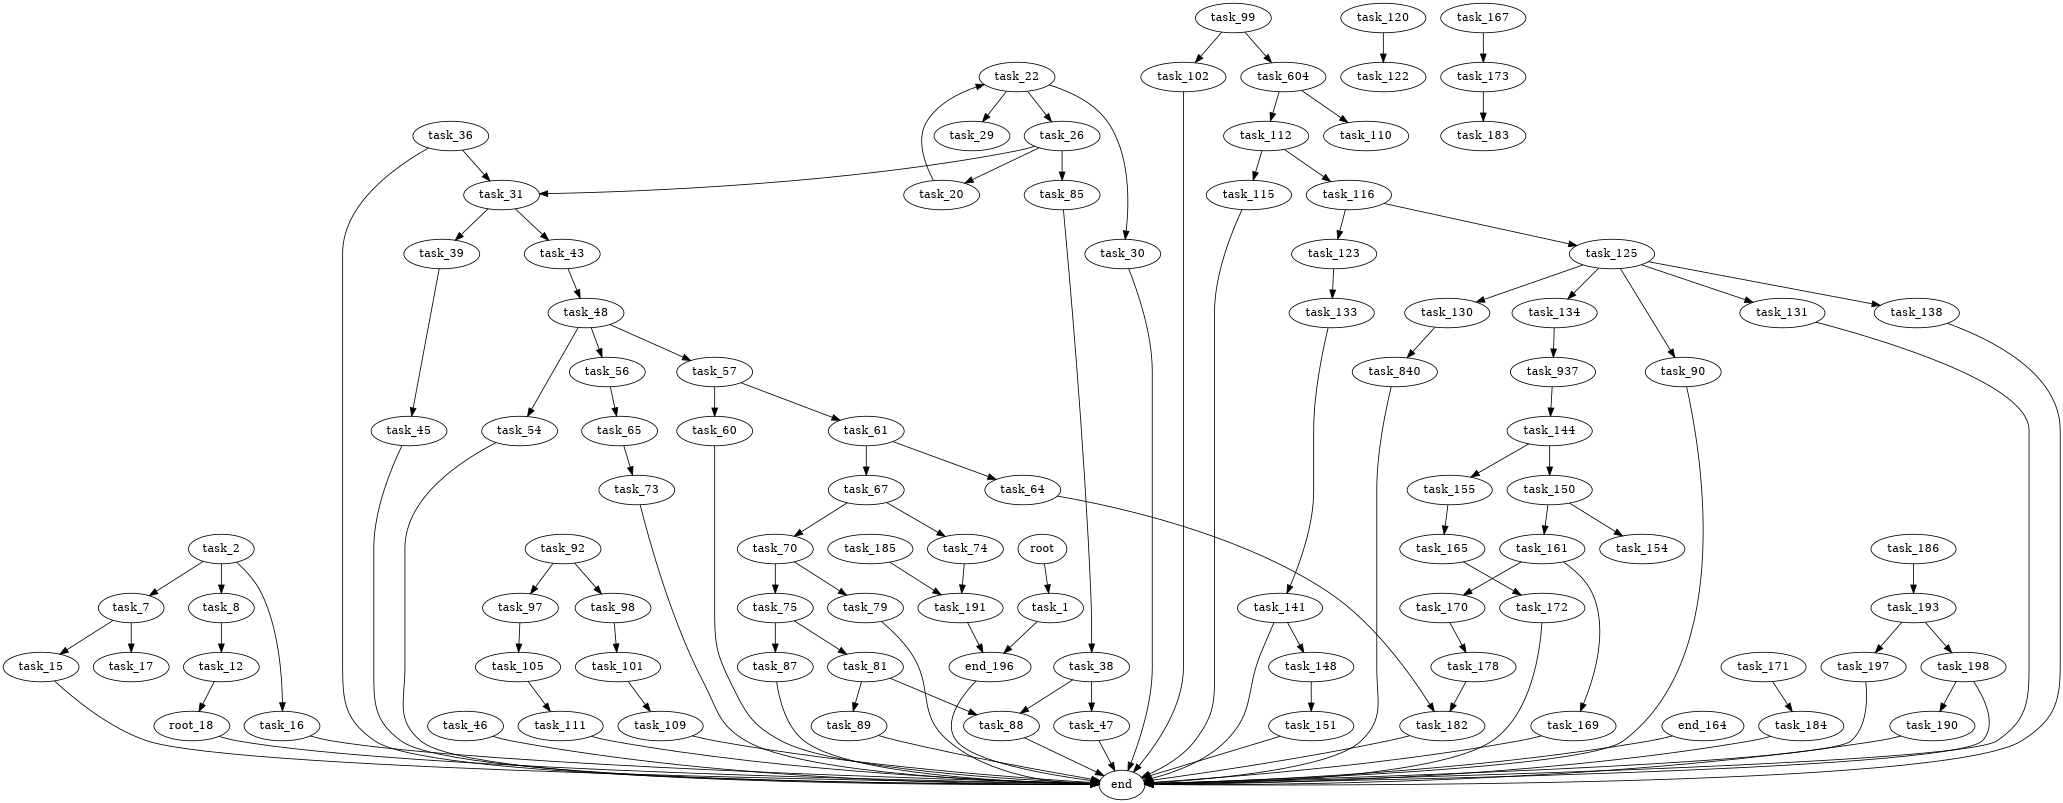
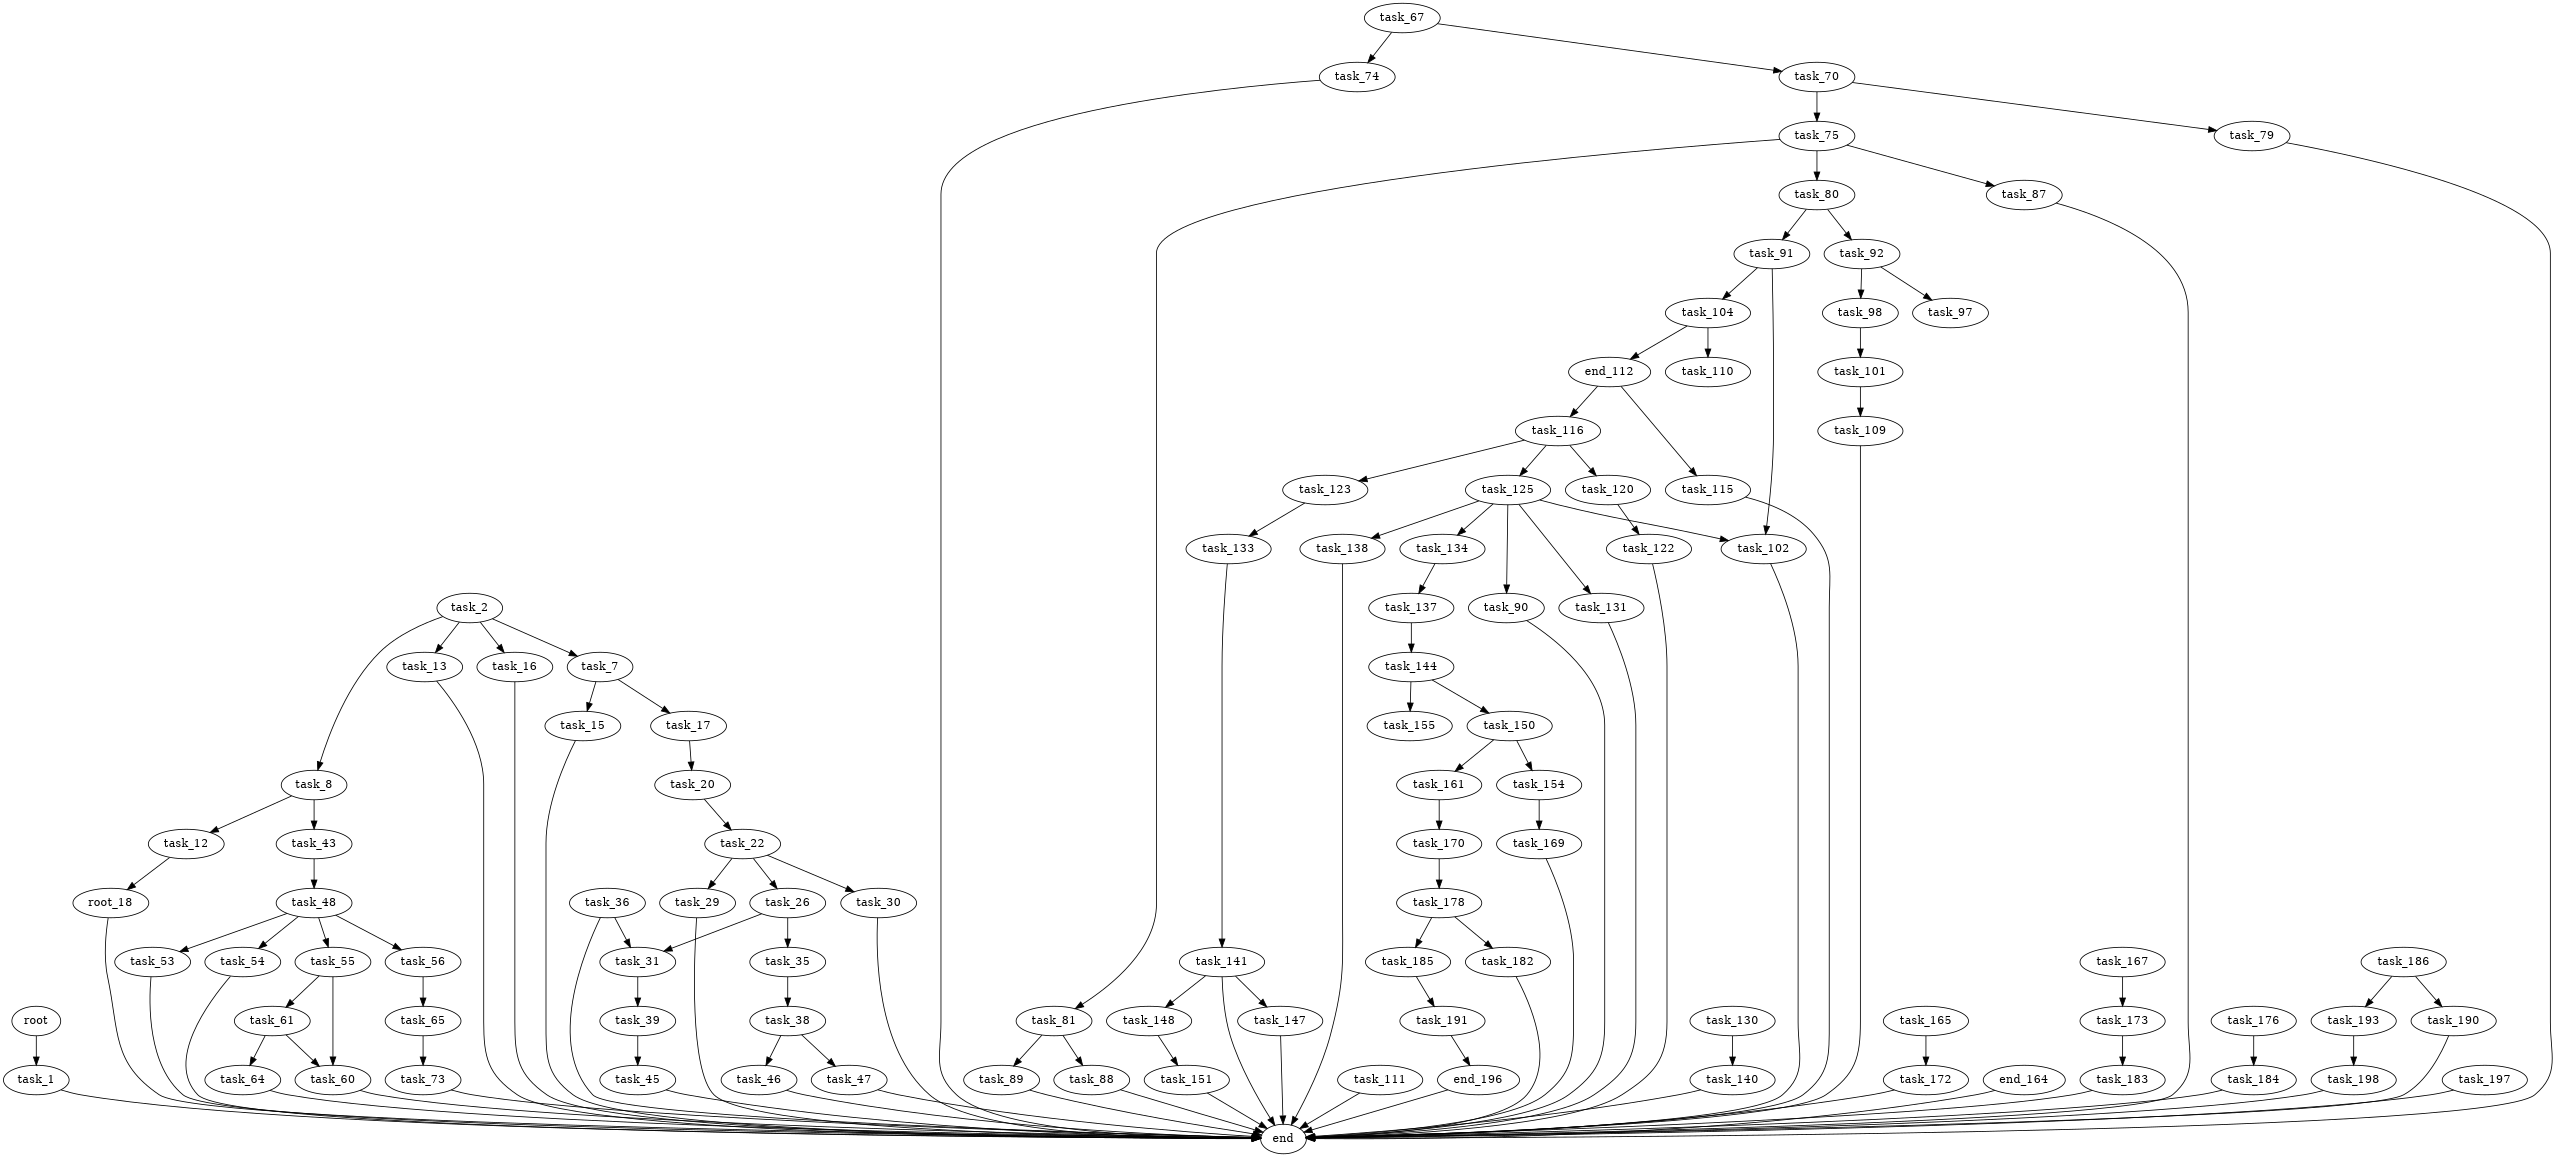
node "task_99": label "task_99" -> "task_91"
node "task_604": label "task_604" -> "task_104"
node "task_112": label "task_112" -> "end_112"
edge "task_26" -> "task_20": now "task_17" -> "task_20"
node "task_85": label "task_85" -> "task_35"
node "task_80": added
edge "task_31" -> "task_43": now "task_8" -> "task_43"
edge "task_125" -> "task_130": now "task_125" -> "task_102"
node "task_57": label "task_57" -> "task_55"
node "task_840": label "task_840" -> "task_140"
node "task_937": label "task_937" -> "task_137"
edge "task_61" -> "task_67": now "task_61" -> "task_60"
edge "task_116" -> "task_120": added
edge "task_155" -> "task_165": removed
edge "task_64" -> "task_182": now "task_64" -> "end"
edge "task_74" -> "task_191": now "task_74" -> "end"
edge "task_161" -> "task_169": now "task_154" -> "task_169"
edge "task_1" -> "end_196": now "task_1" -> "end"
edge "task_193" -> "task_197": removed
node "task_13": added
node "task_105": removed
node "task_171": label "task_171" -> "task_176"
edge "task_198" -> "task_190": now "task_186" -> "task_190"
edge "task_38" -> "task_88": now "task_38" -> "task_46"
edge "task_178" -> "task_185": added
node "task_53": added
edge "task_122" -> "end": added
node "task_147": added
edge "task_183" -> "end": added
edge "task_29" -> "end": added
